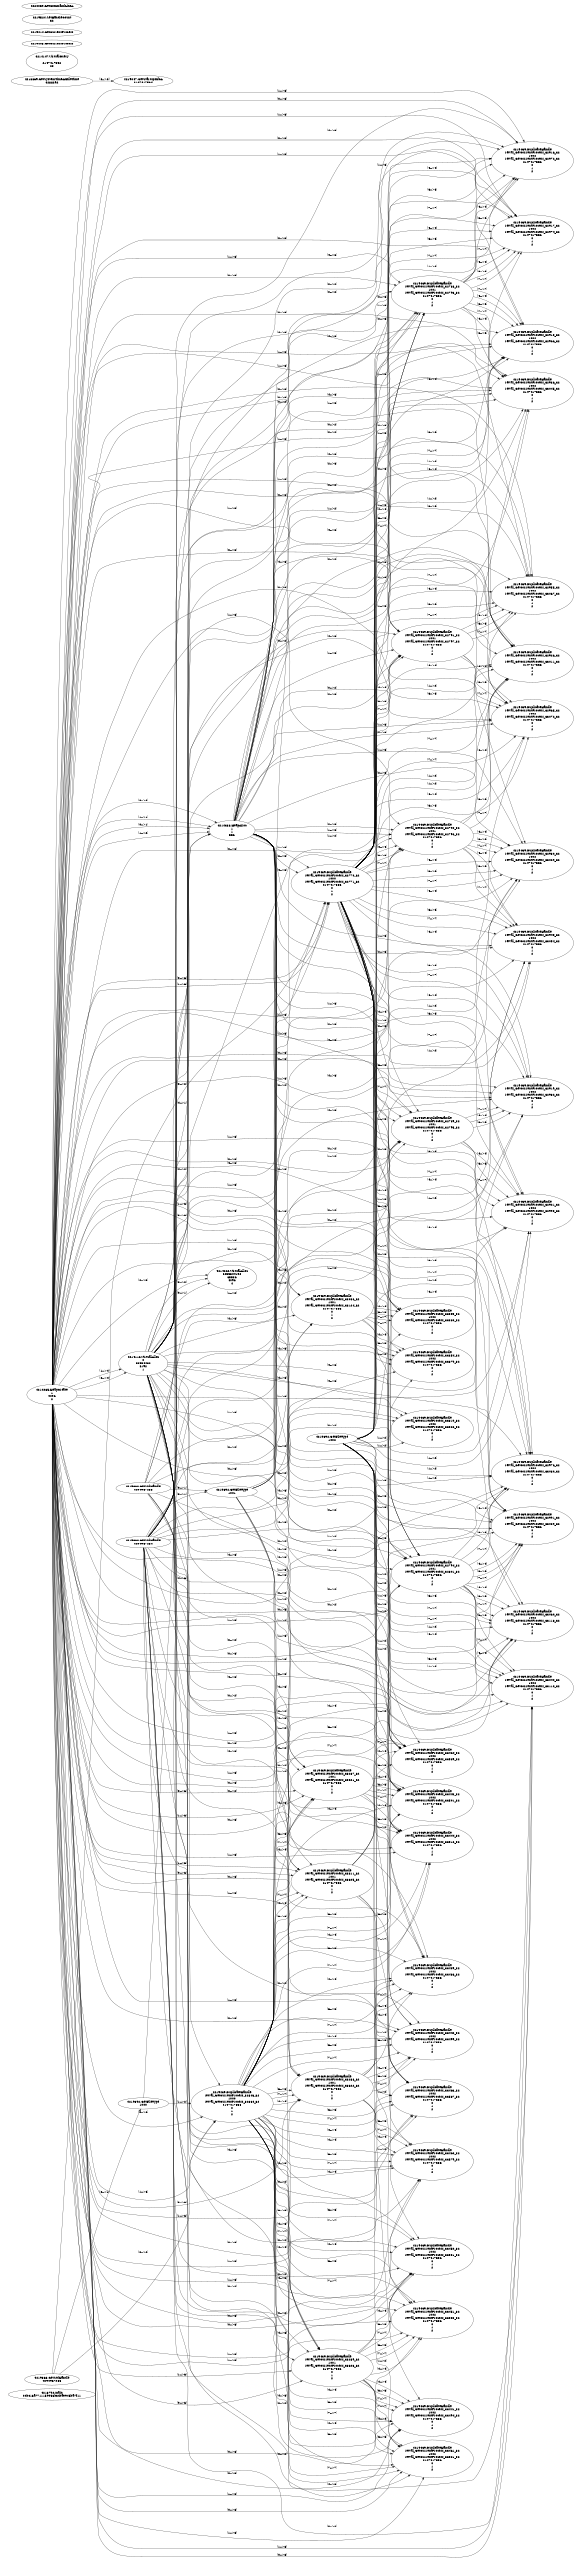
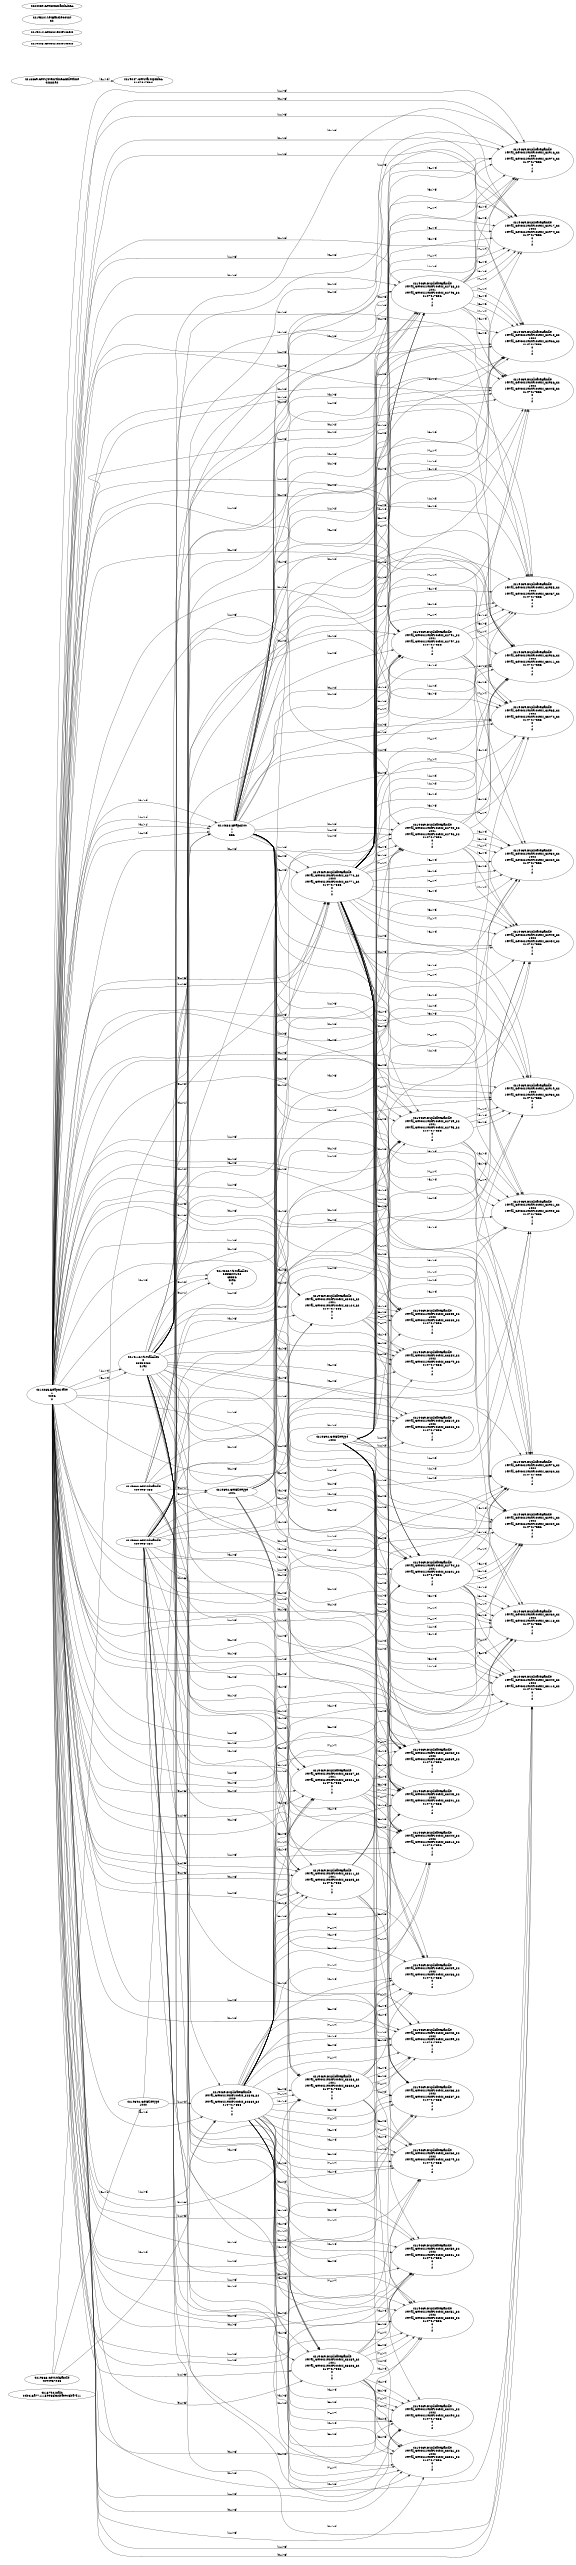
node "4214147.VirtualQuery 2147417352 28": removed
